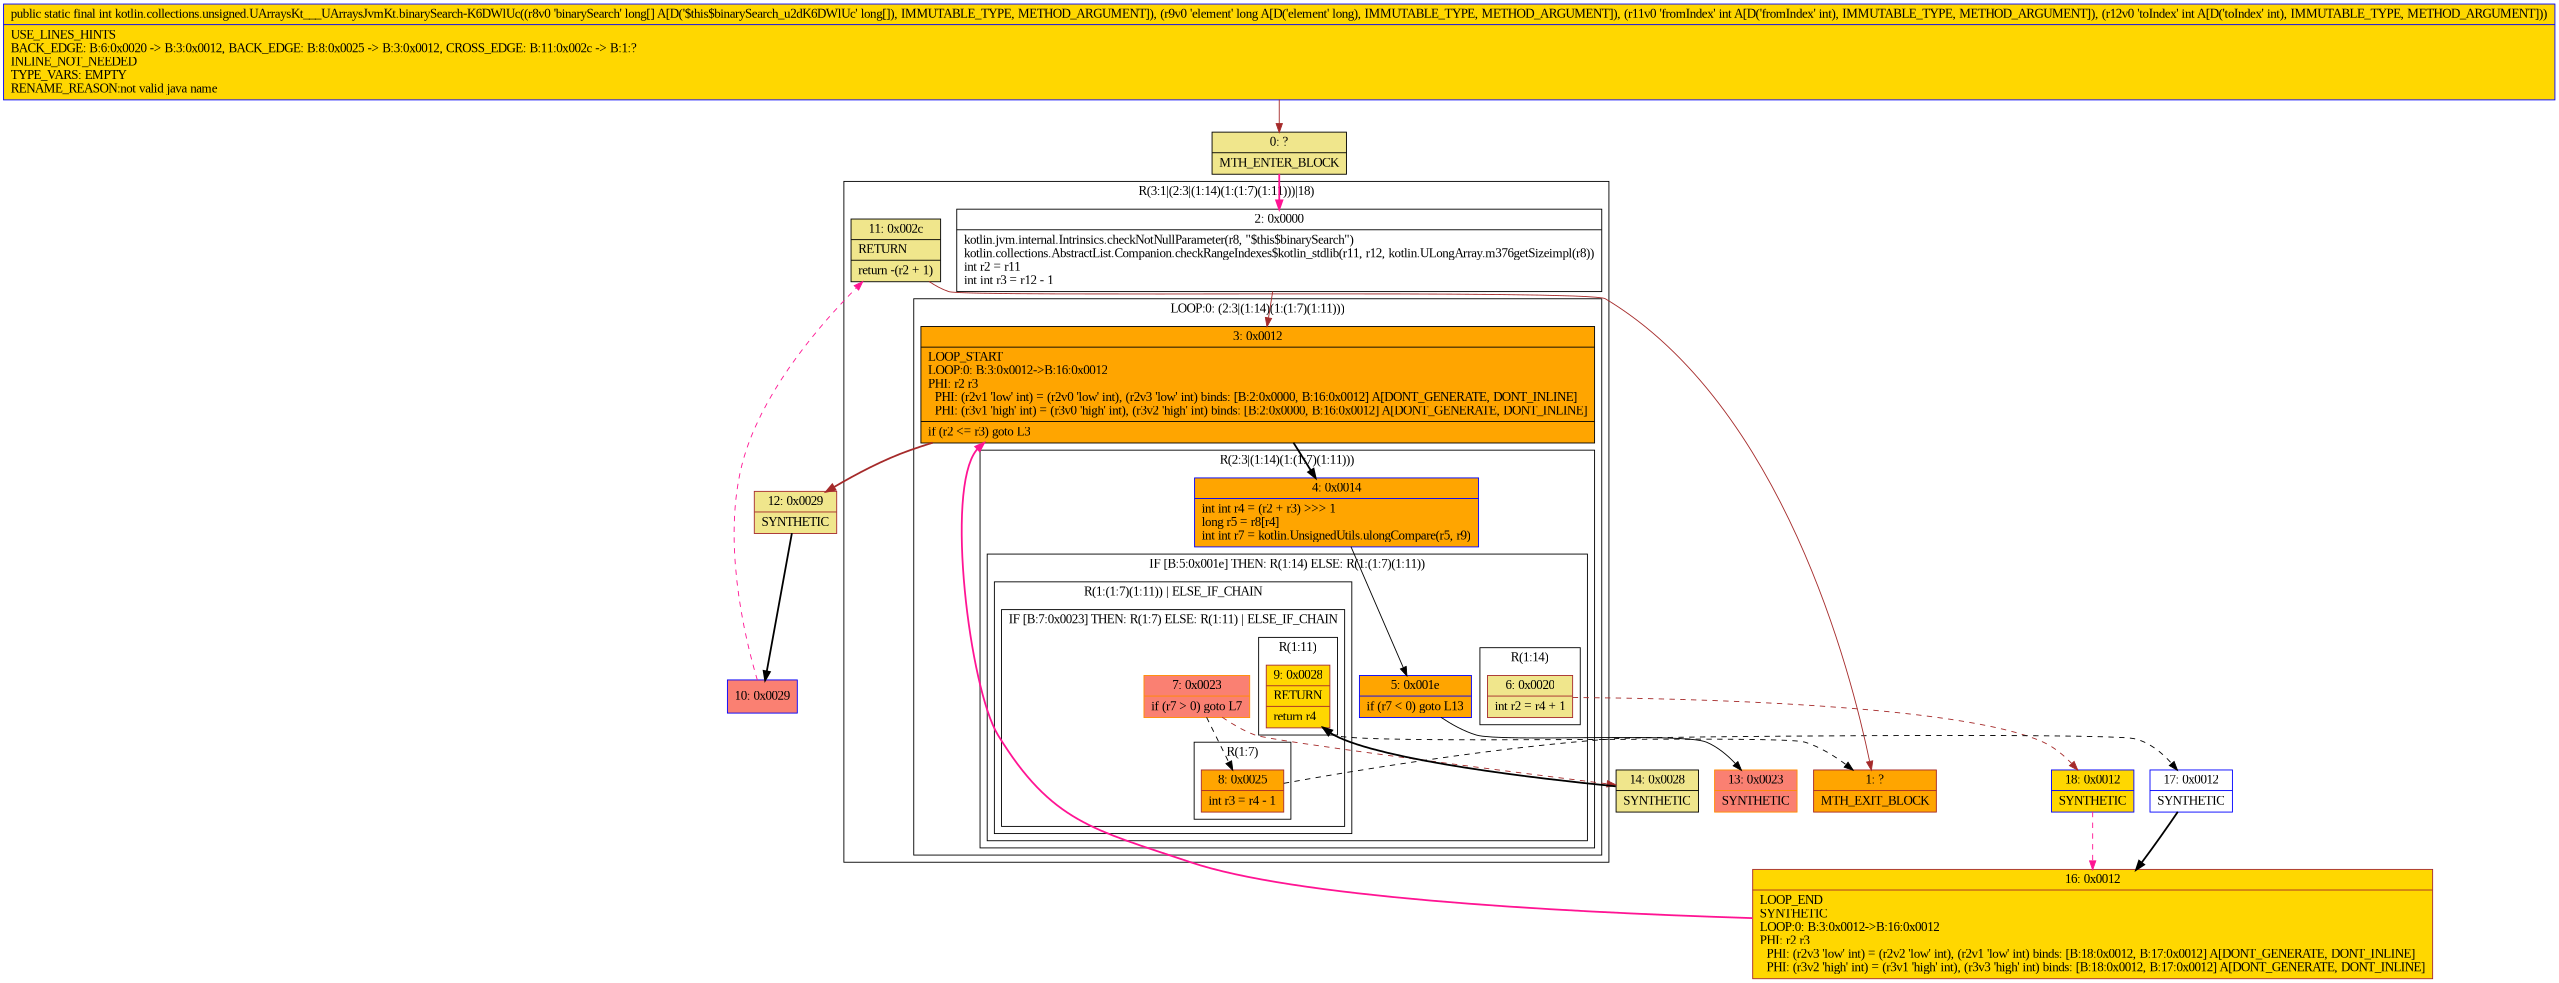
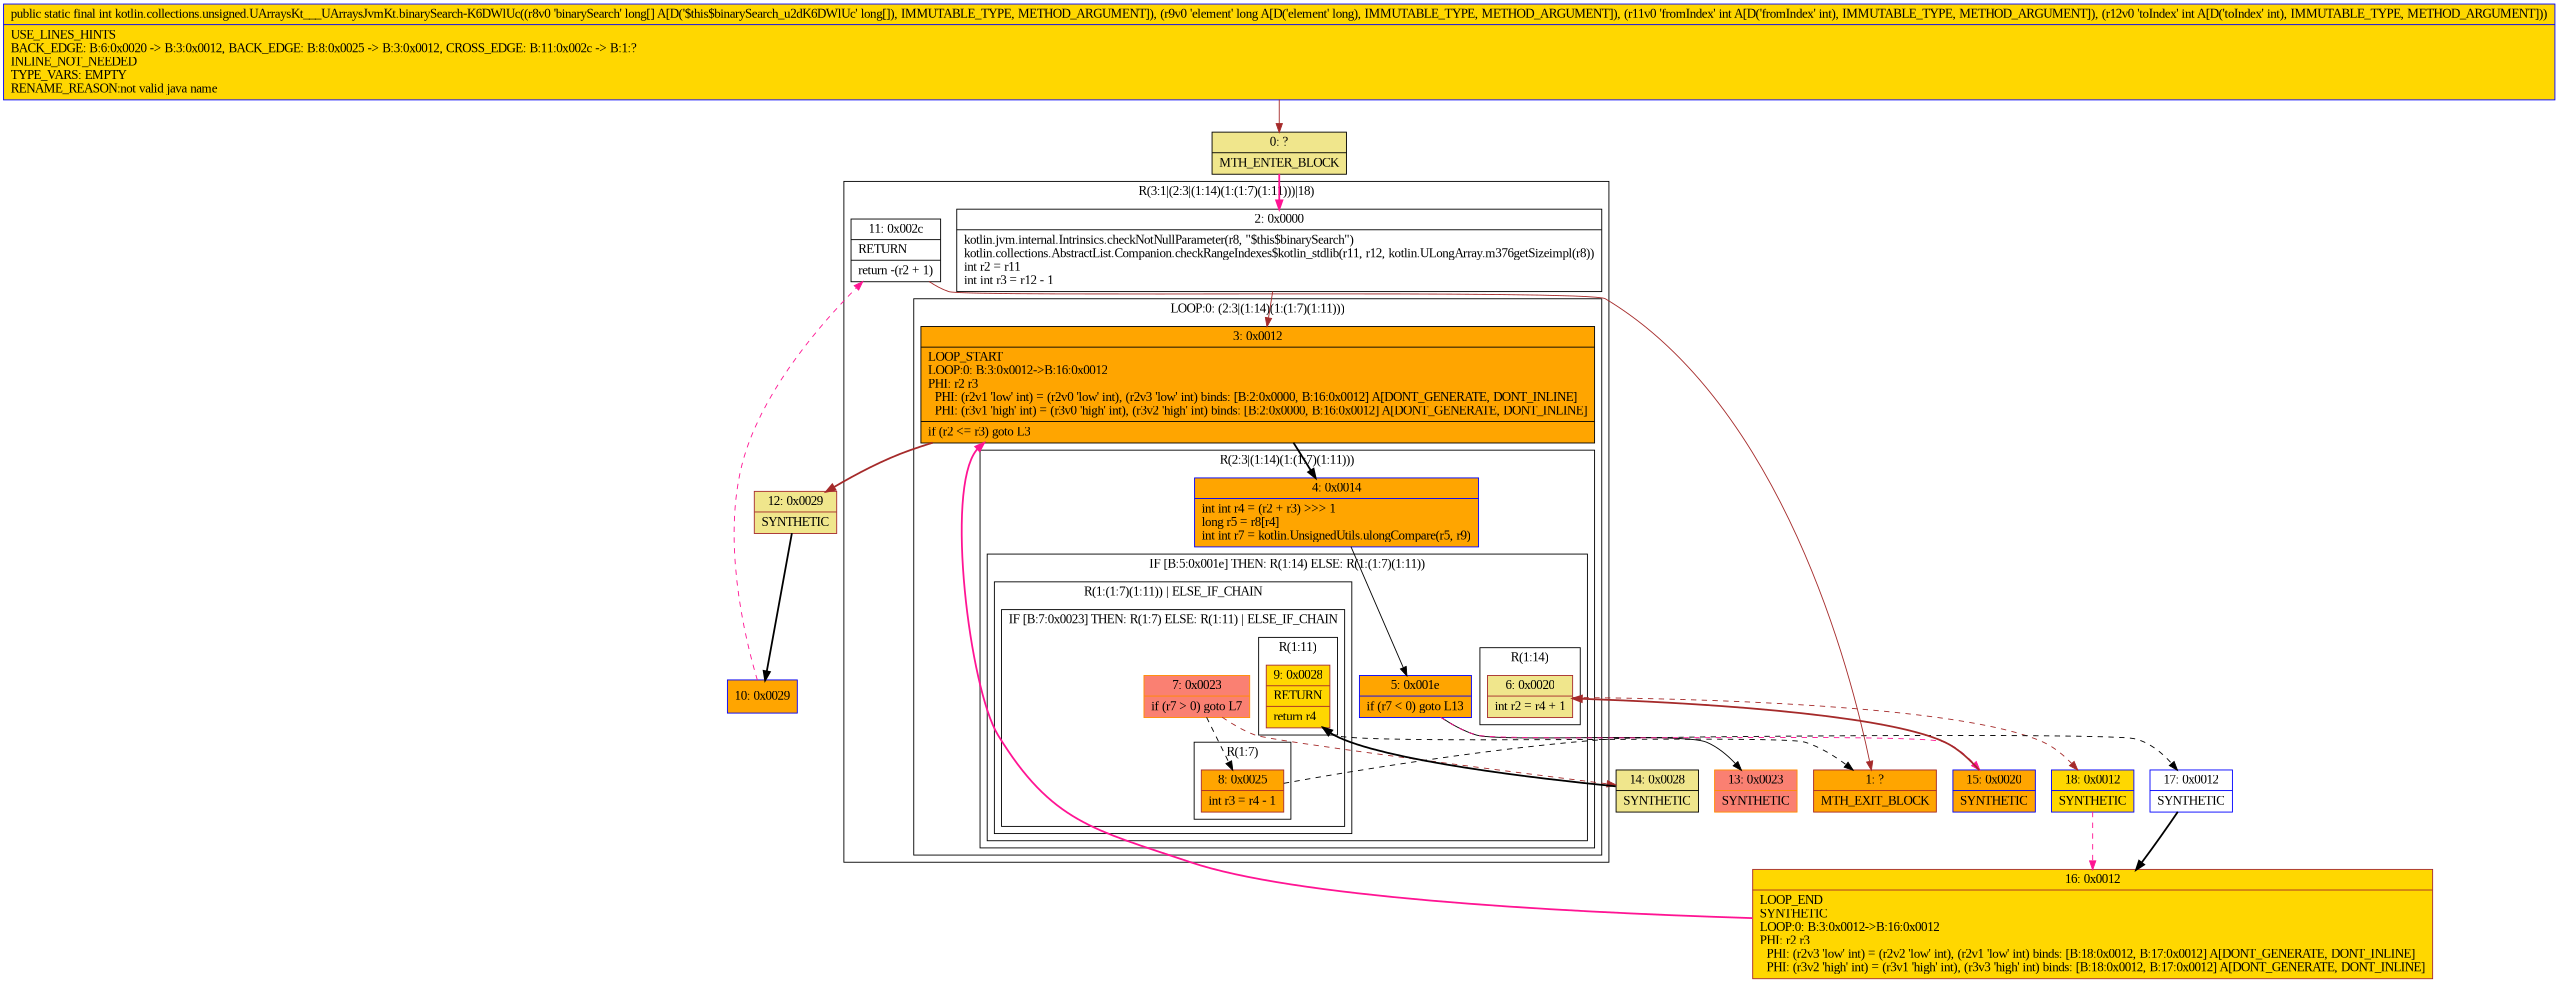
node "11: 0x002c": fillcolor khaki -> white
node "10: 0x0029": fillcolor salmon -> orange
node "15: 0x0020": added
